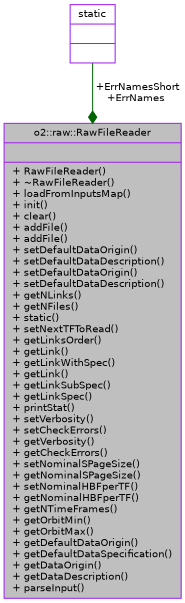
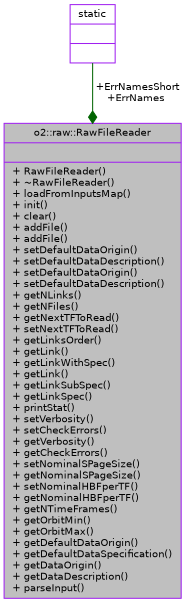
node "o2::raw::RawFileReader": text "+ static()" -> "+ getNextTFToRead()"
